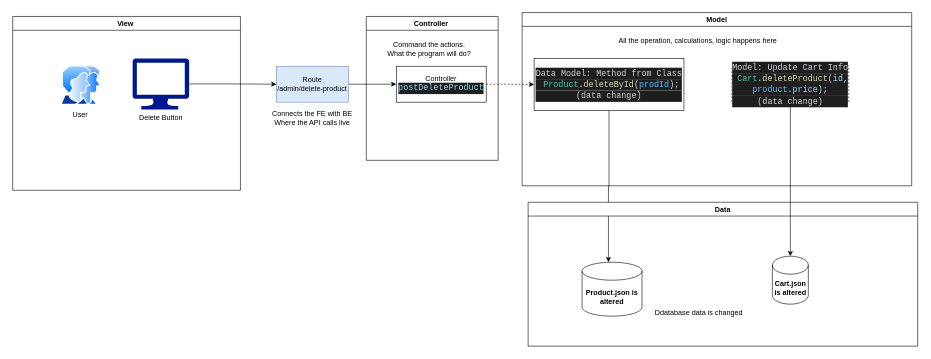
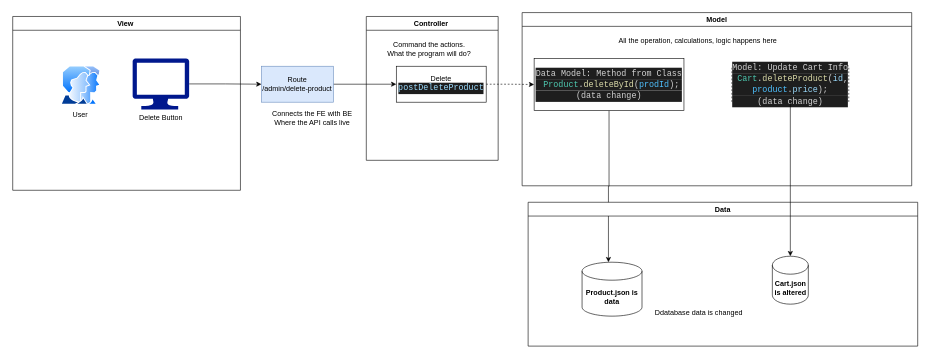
node "Route /admin/delete-product": moved (312, 84) -> (297, 84)
node "Controller postDeleteProduct": label "Controller postDeleteProduct" -> "Delete postDeleteProduct"
node "Product.json is altered": label "Product.json is altered" -> "Product.json is data"
